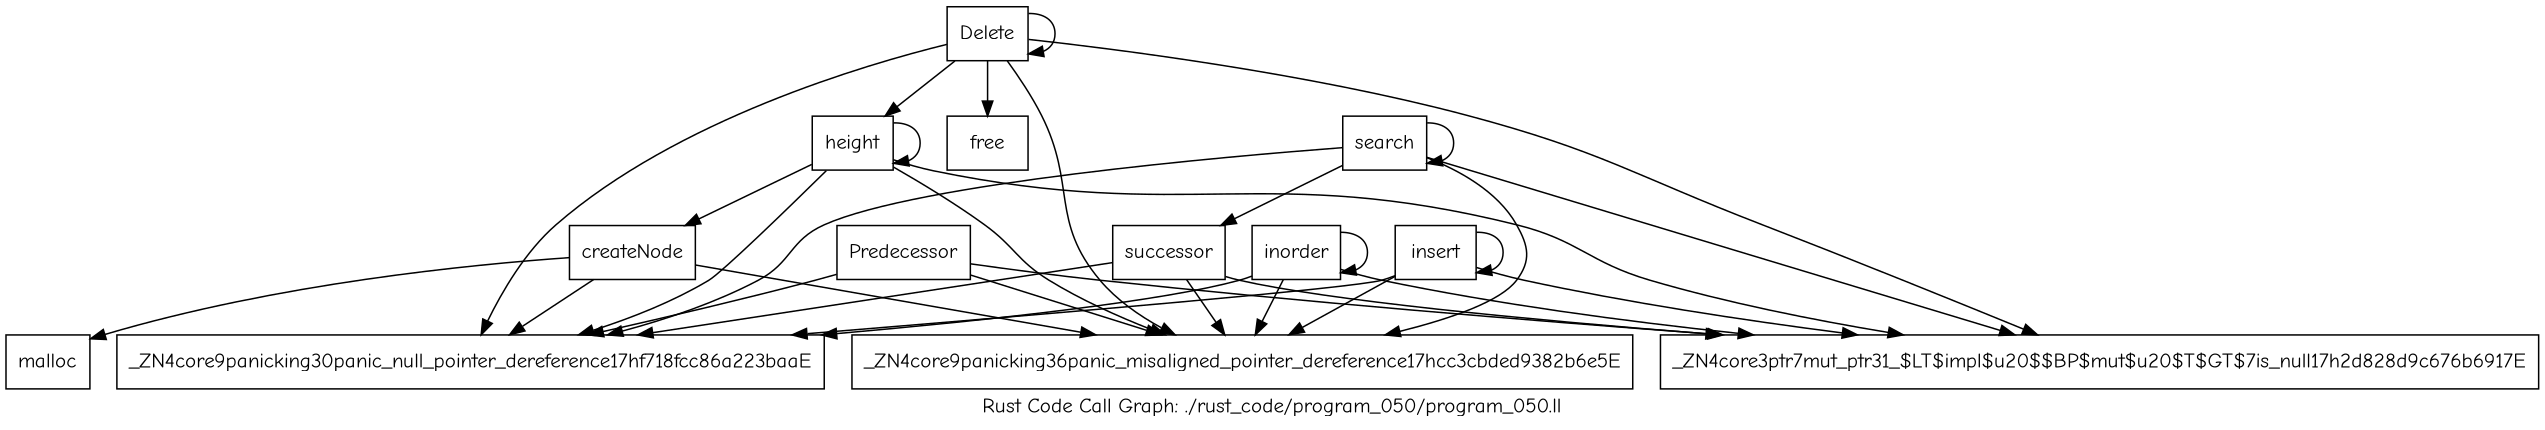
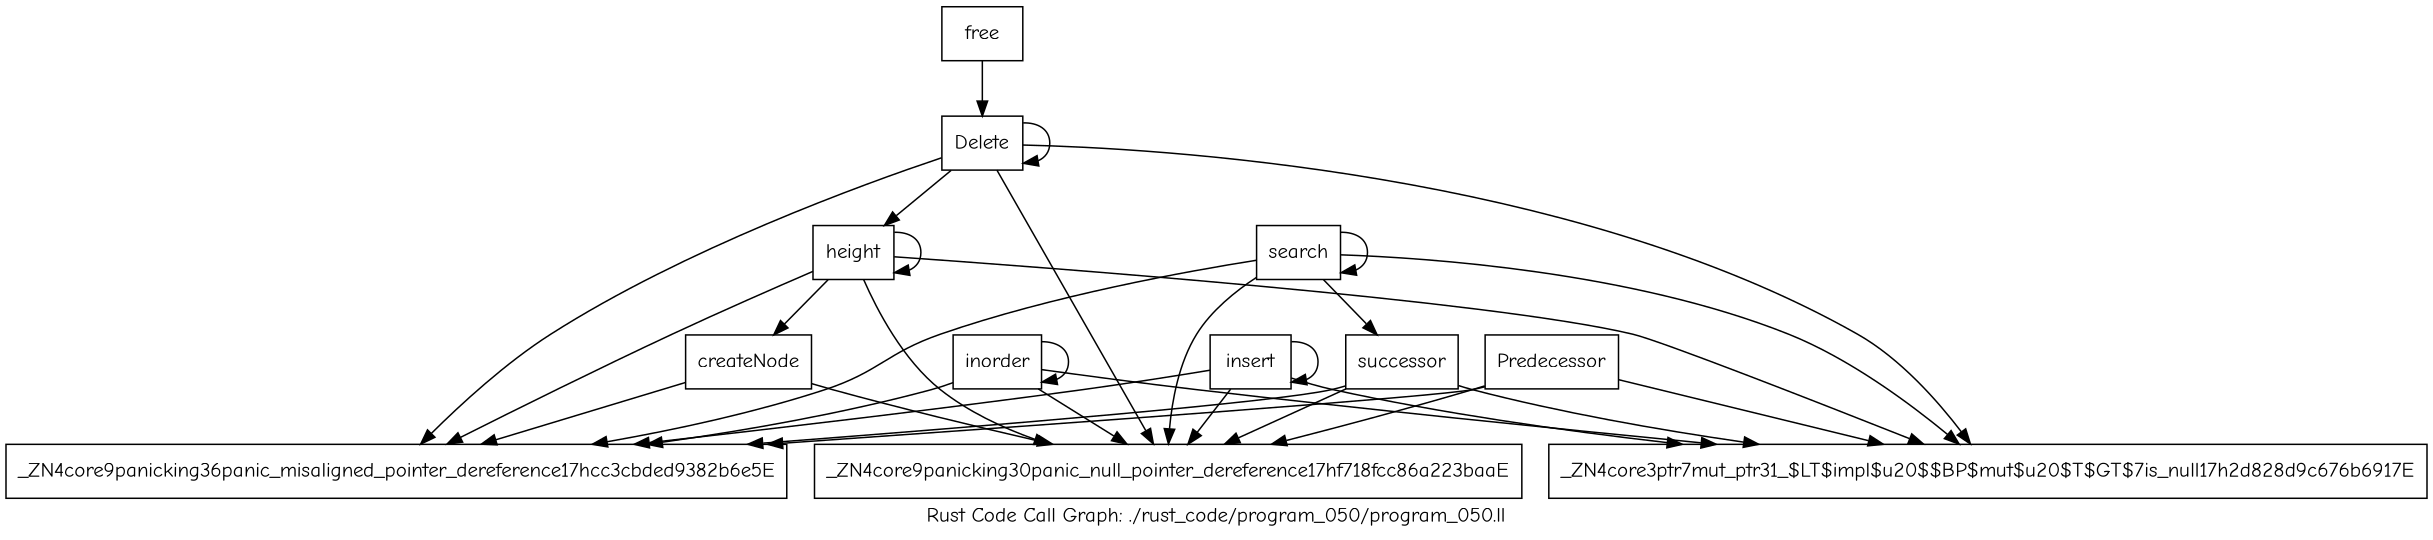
edge "Delete" -> "free": reversed
node "malloc": removed
